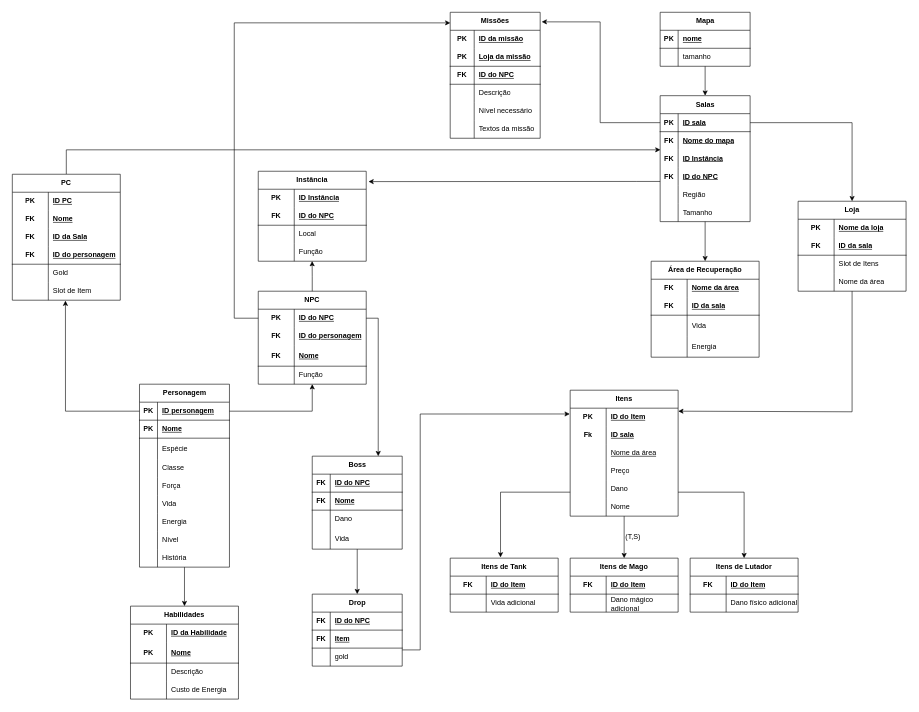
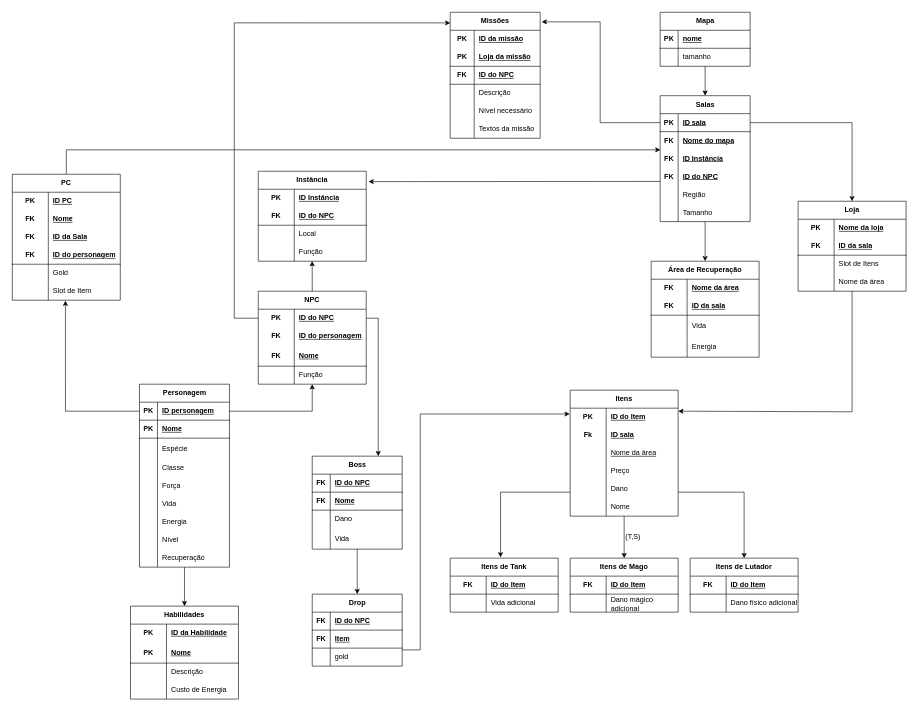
node "História": label "História" -> "Recuperação"
